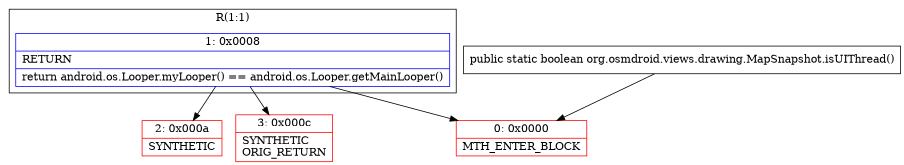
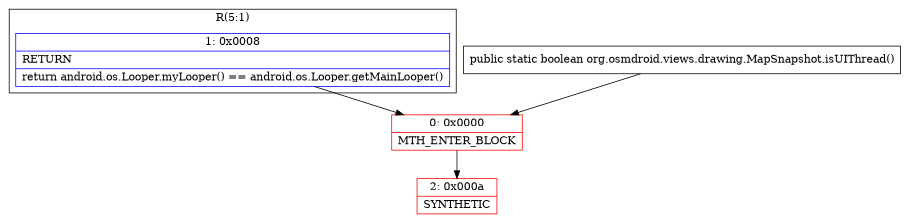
cluster "R(1:1)": label "R(1:1)" -> "R(5:1)"
edge "1: 0x0008" -> "2: 0x000a": now "0: 0x0000" -> "2: 0x000a"
node "3: 0x000c": removed
